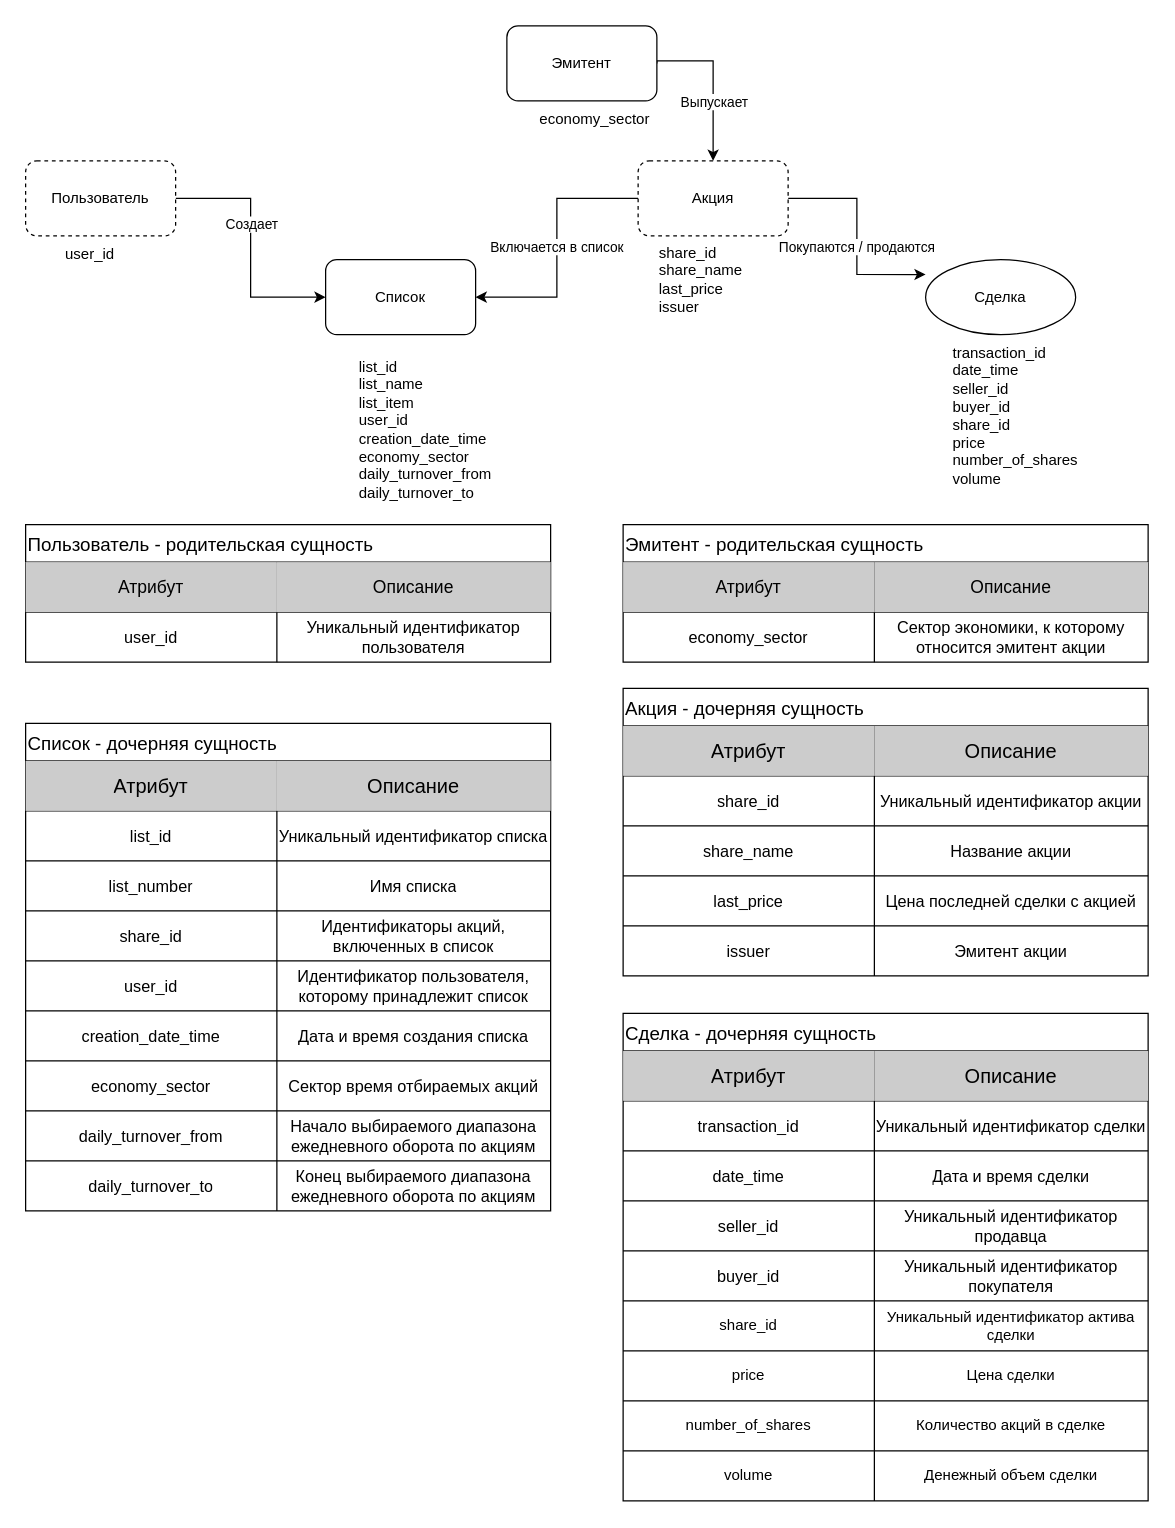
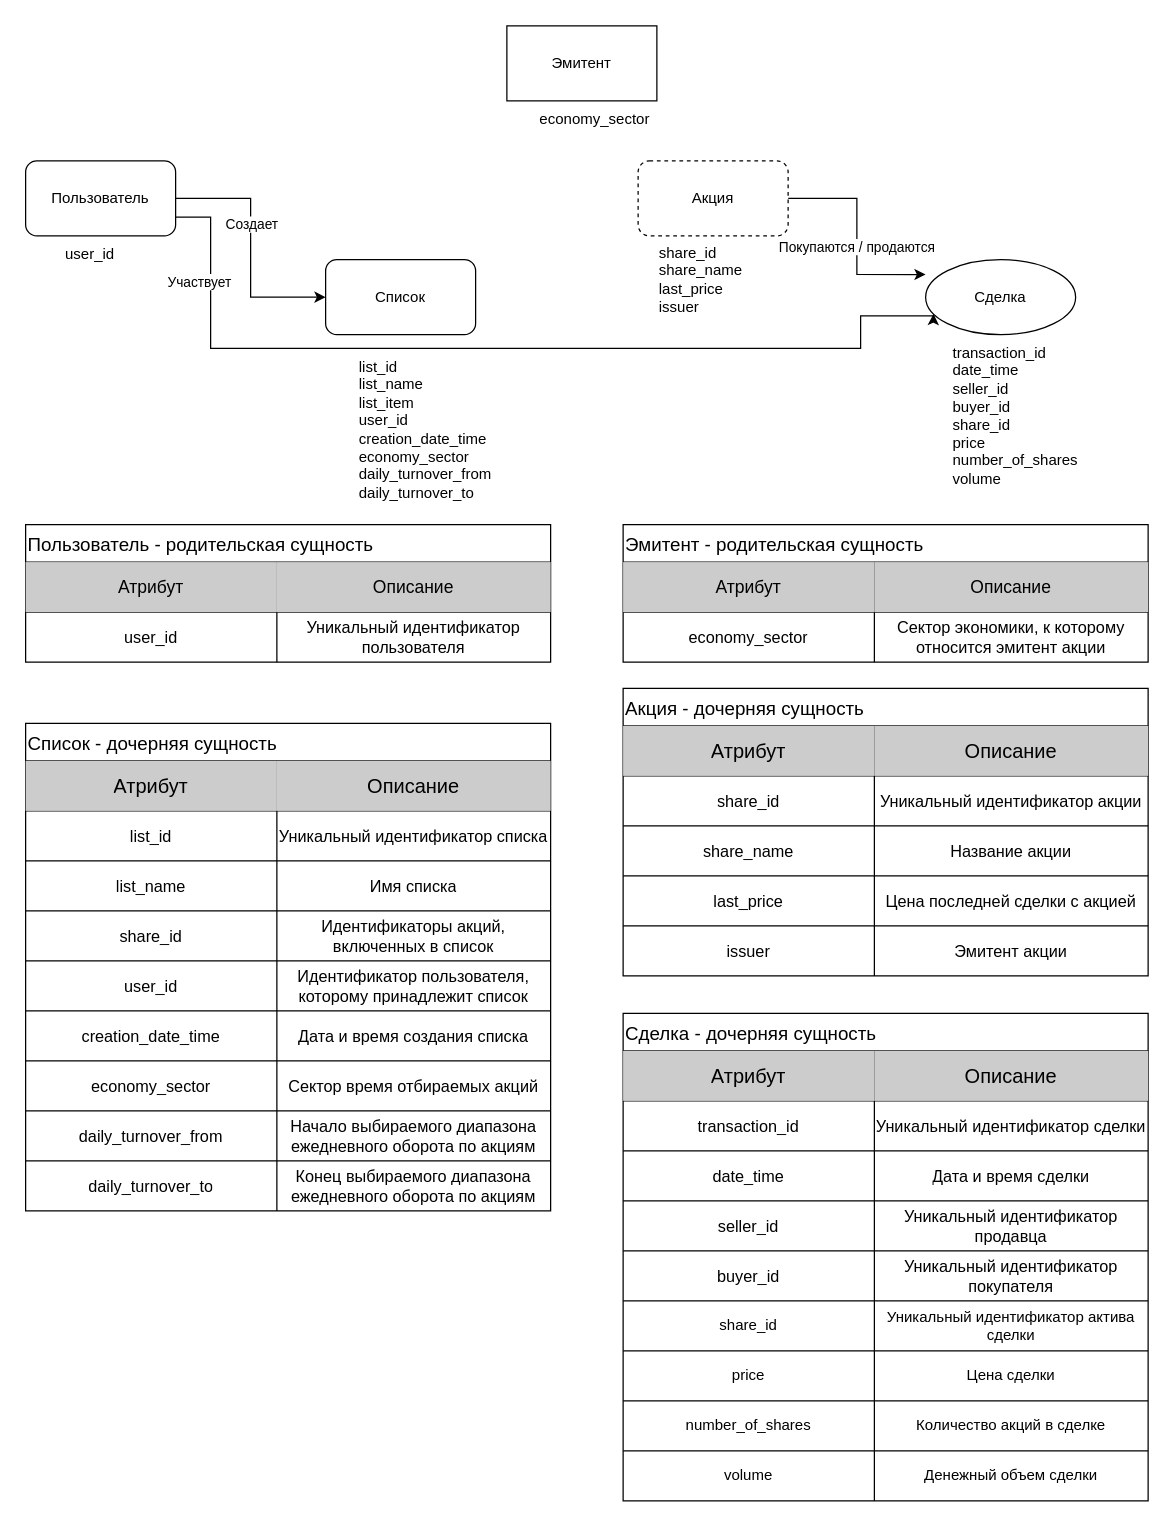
node "Эмитент": shape rounded rectangle -> rectangle
edge "Эмитент" -> "Акция": removed, label "Выпускает"
node "Пользователь": style dashed -> solid
edge "Акция" -> "Список": removed, label "Включается в список"
edge "Пользователь" -> "Сделка": added, label "Участвует"
node "list_number": label "list_number" -> "list_name"
